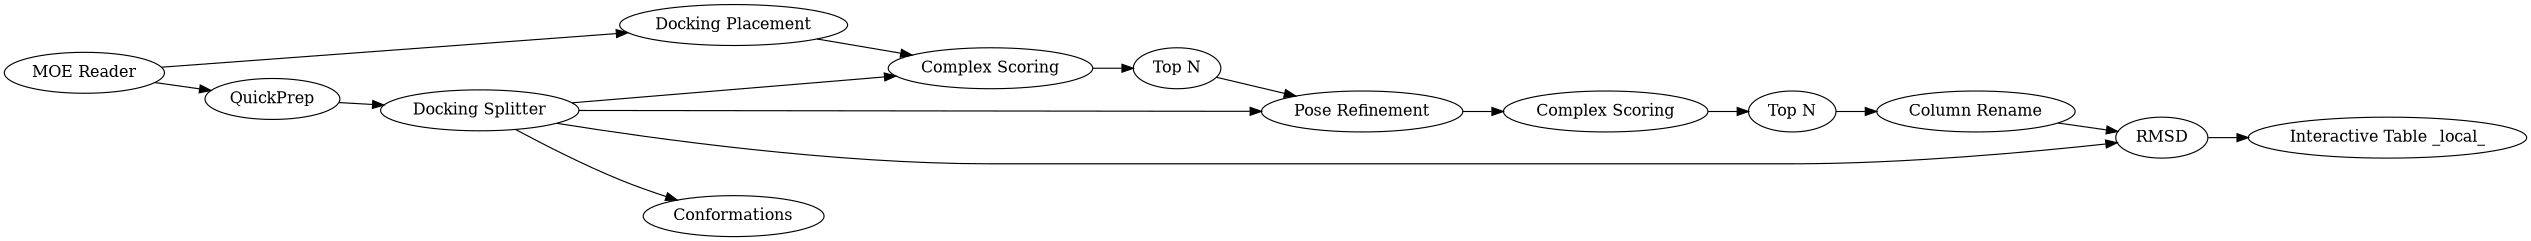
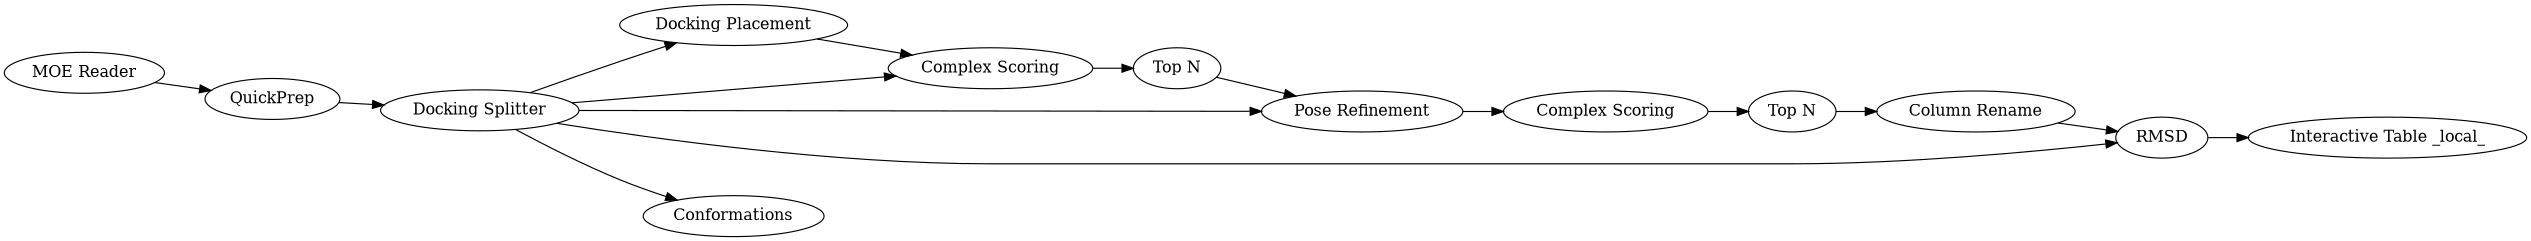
edge "MOE Reader" -> "Docking Placement": now "Docking Splitter" -> "Docking Placement"
